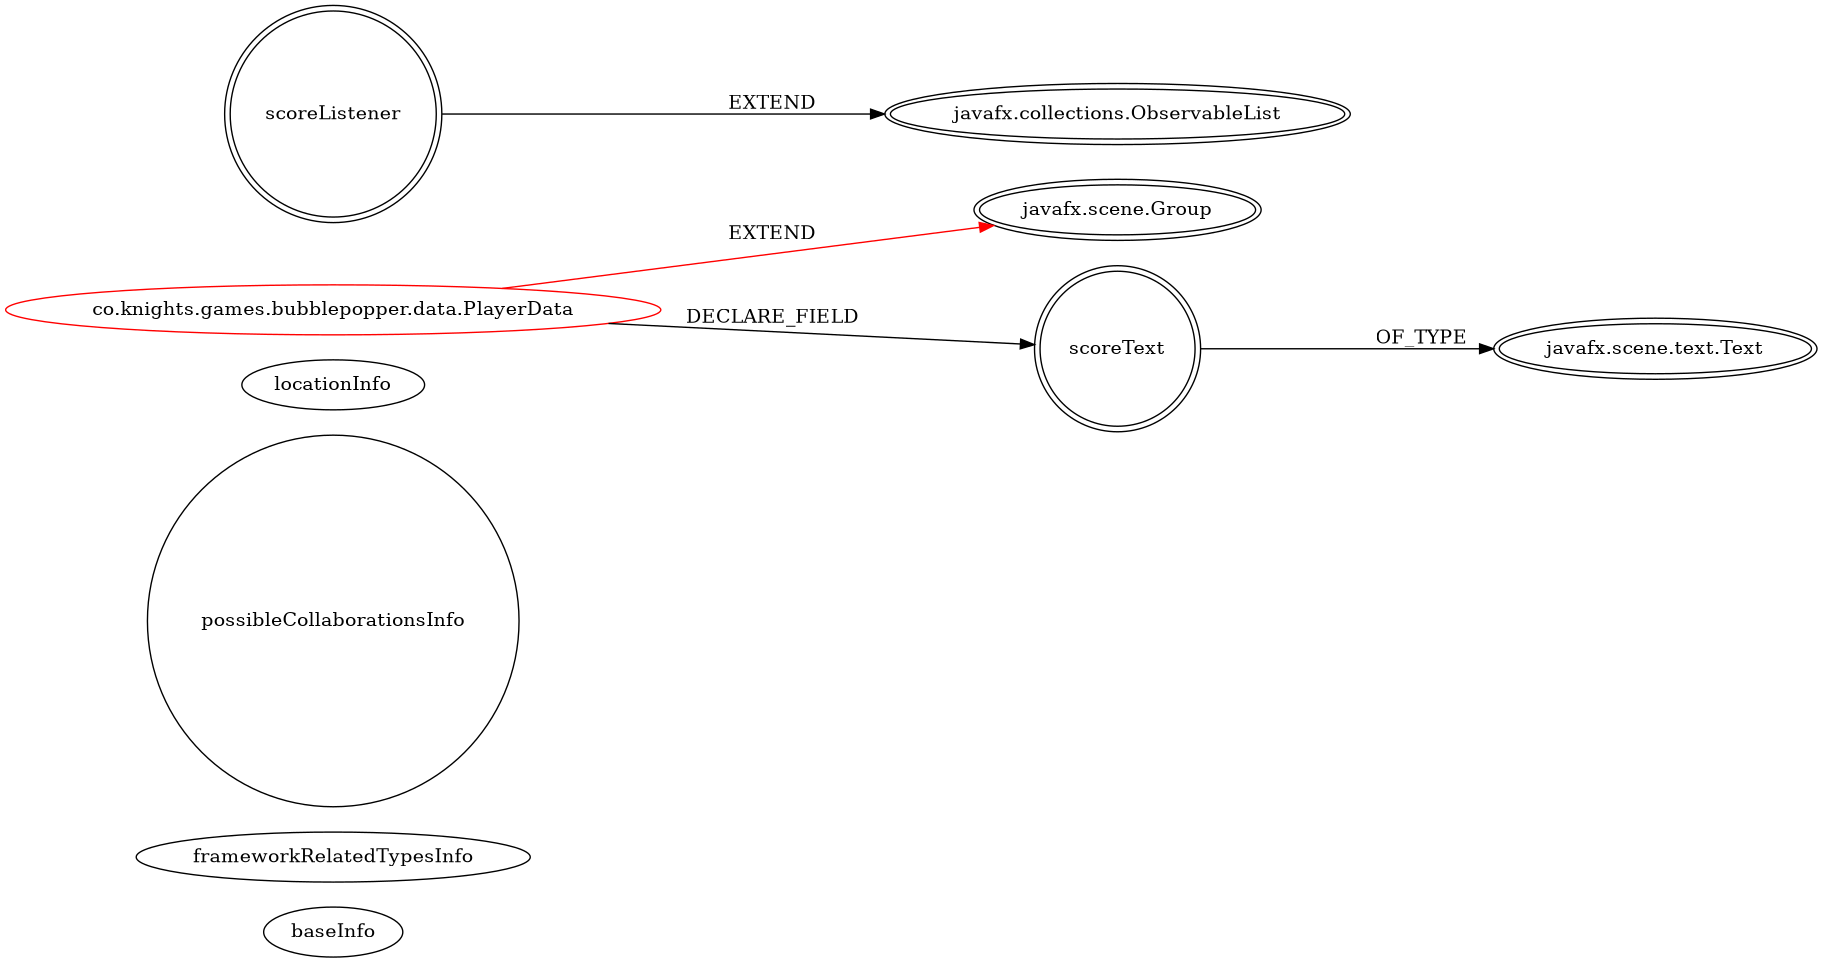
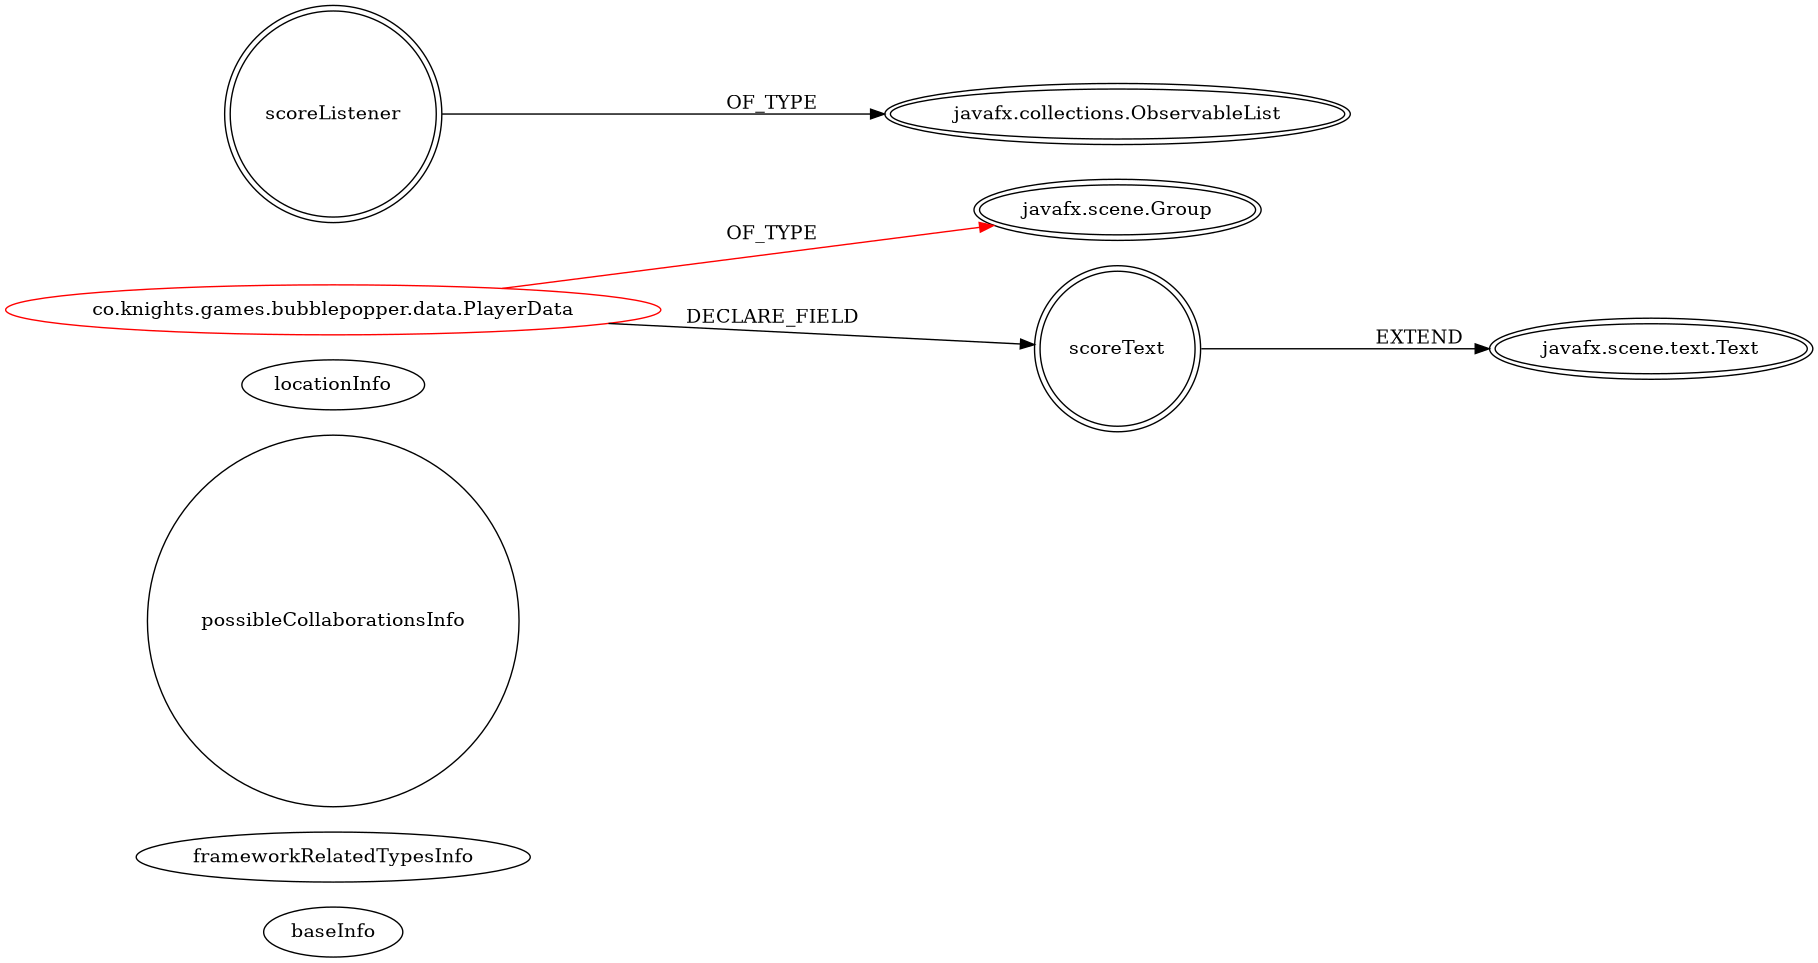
edge "scoreListener" -> "javafx.collections.ObservableList": label "EXTEND" -> "OF_TYPE"
edge "co.knights.games.bubblepopper.data.PlayerData" -> "javafx.scene.Group": label "EXTEND" -> "OF_TYPE"
edge "scoreText" -> "javafx.scene.text.Text": label "OF_TYPE" -> "EXTEND"
